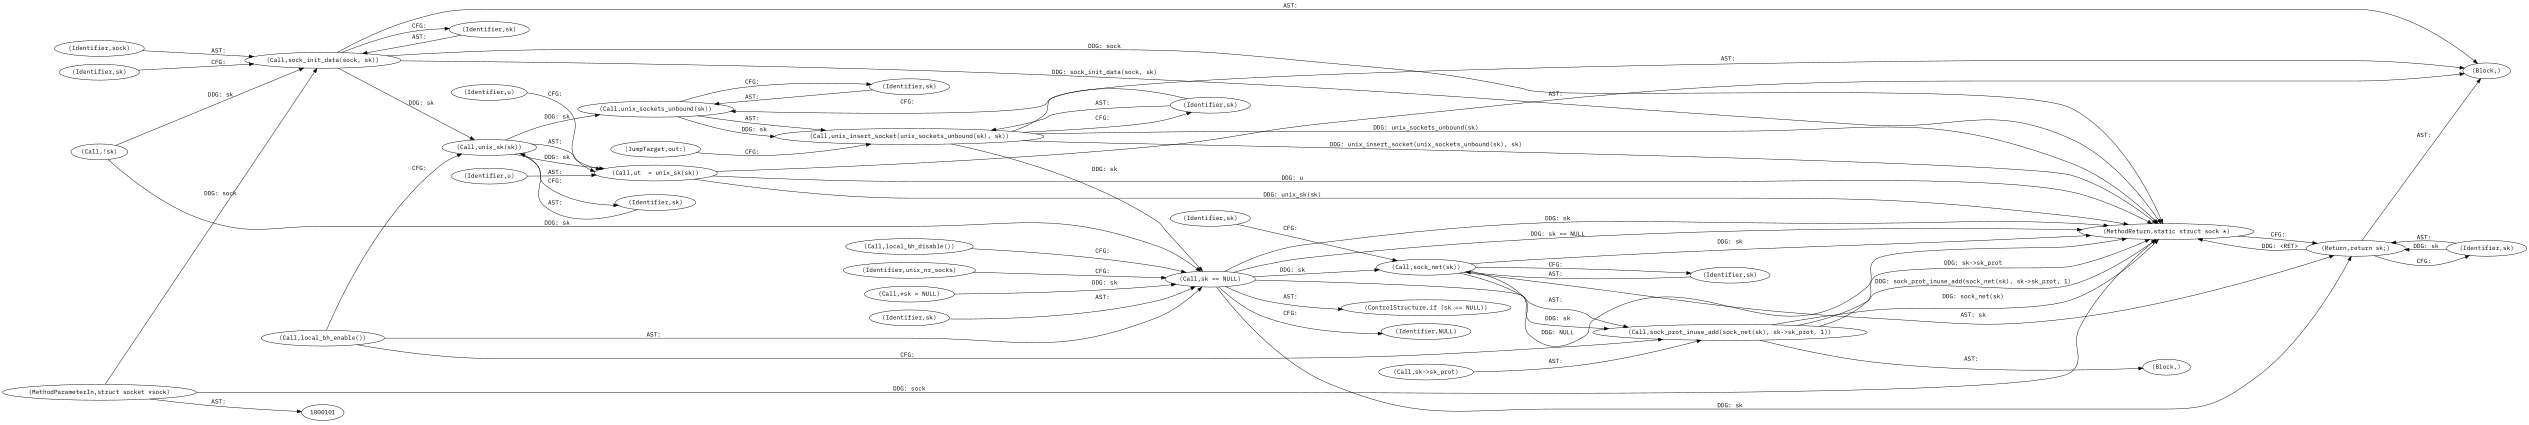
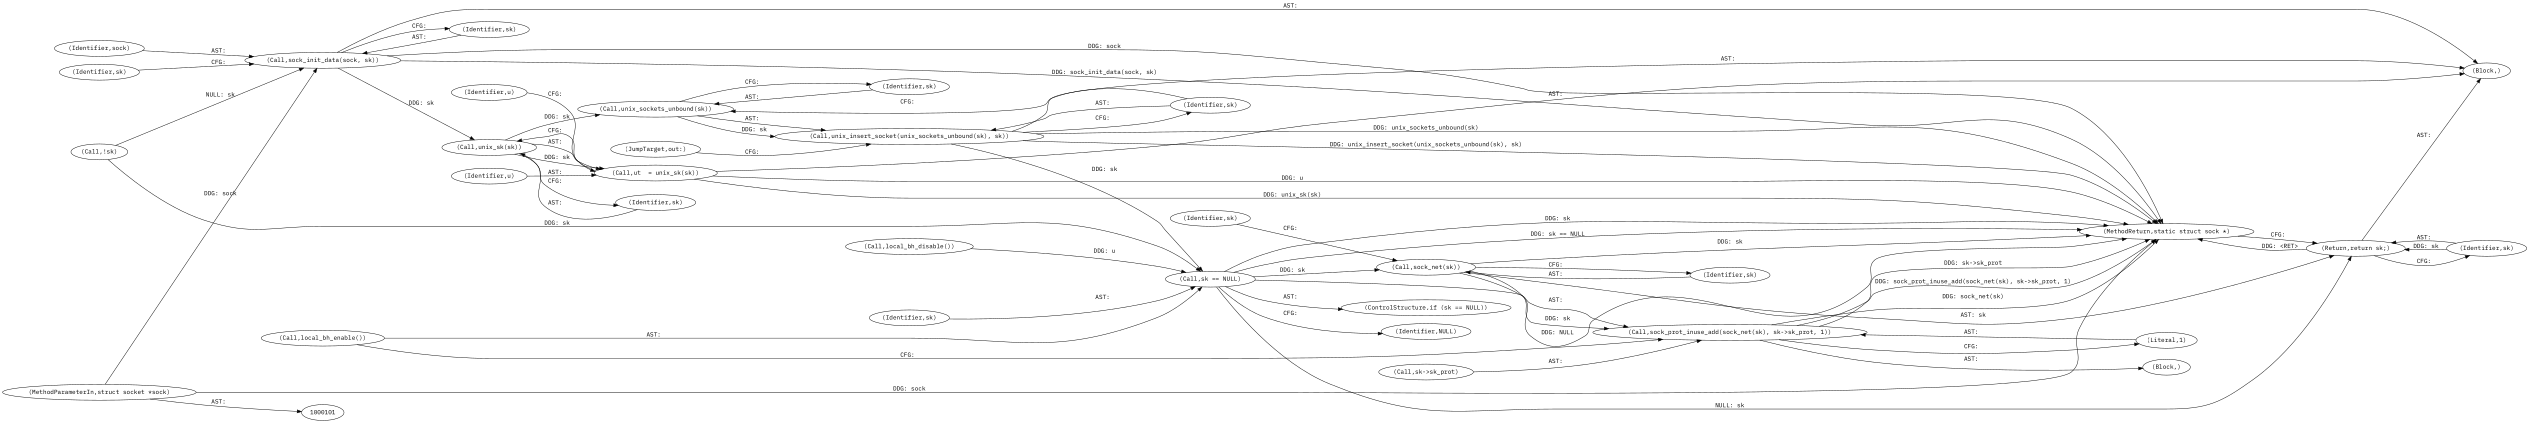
edge "(Call,!sk)" -> "(Call,sock_init_data(sock, sk))": label "DDG: sk" -> "NULL: sk"
edge "(Call,local_bh_enable())" -> "(Call,unix_sk(sk))": now "(Call,ut  = unix_sk(sk))" -> "(Call,unix_sk(sk))"
edge "(Call,local_bh_disable())" -> "(Call,sk == NULL)": label "CFG: " -> "DDG: u"
node "(Identifier,unix_nr_socks)": removed
node "(Call,*sk = NULL)": removed
node "(Literal,1)": added
edge "(Call,sk == NULL)" -> "(Return,return sk;)": label "DDG: sk" -> "NULL: sk"
